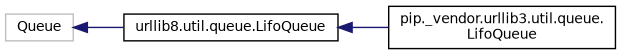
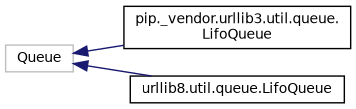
edge "pip._vendor.urllib3.util.queue. LifoQueue" -> "urllib8.util.queue.LifoQueue": now "pip._vendor.urllib3.util.queue. LifoQueue" -> "Queue"
